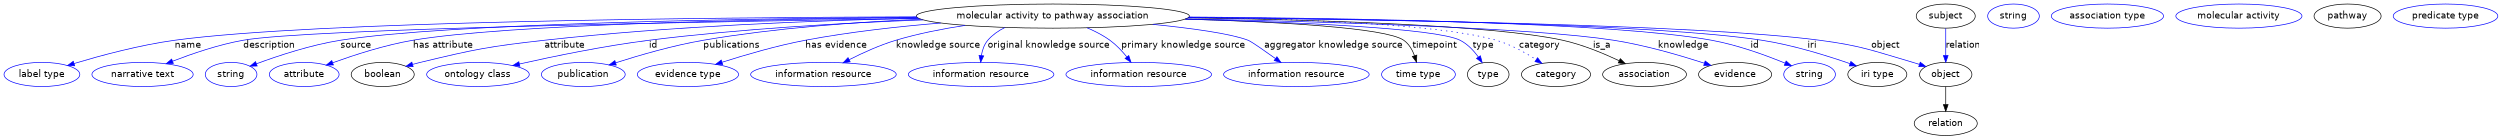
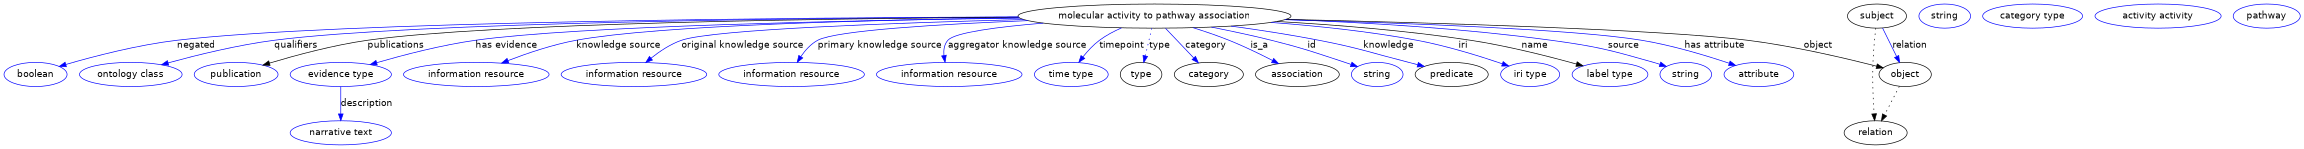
node "association type": label "association type" -> "category type"
node "molecular activity": label "molecular activity" -> "activity activity"
node "pathway": color black -> blue
node "predicate type": removed
edge "molecular activity to pathway association" -> "label type": color blue -> black
edge "molecular activity to pathway association" -> "time type": color black -> blue
edge "molecular activity to pathway association" -> "type": style solid -> dotted
edge "molecular activity to pathway association" -> "association": color black -> blue
edge "molecular activity to pathway association" -> "narrative text": now "evidence type" -> "narrative text"
edge "molecular activity to pathway association" -> "category": style dotted -> solid
edge "molecular activity to pathway association" -> "object": color blue -> black
edge "molecular activity to pathway association" -> "publication": color blue -> black
edge "molecular activity to pathway association" -> "boolean": label "attribute" -> "negated"
edge "molecular activity to pathway association" -> "ontology class": label "id" -> "qualifiers"
edge "subject" -> "relation": added
node "boolean": color black -> blue
node "evidence": label "evidence" -> "predicate"
node "iri type": color black -> blue
edge "object" -> "relation": style solid -> dotted
